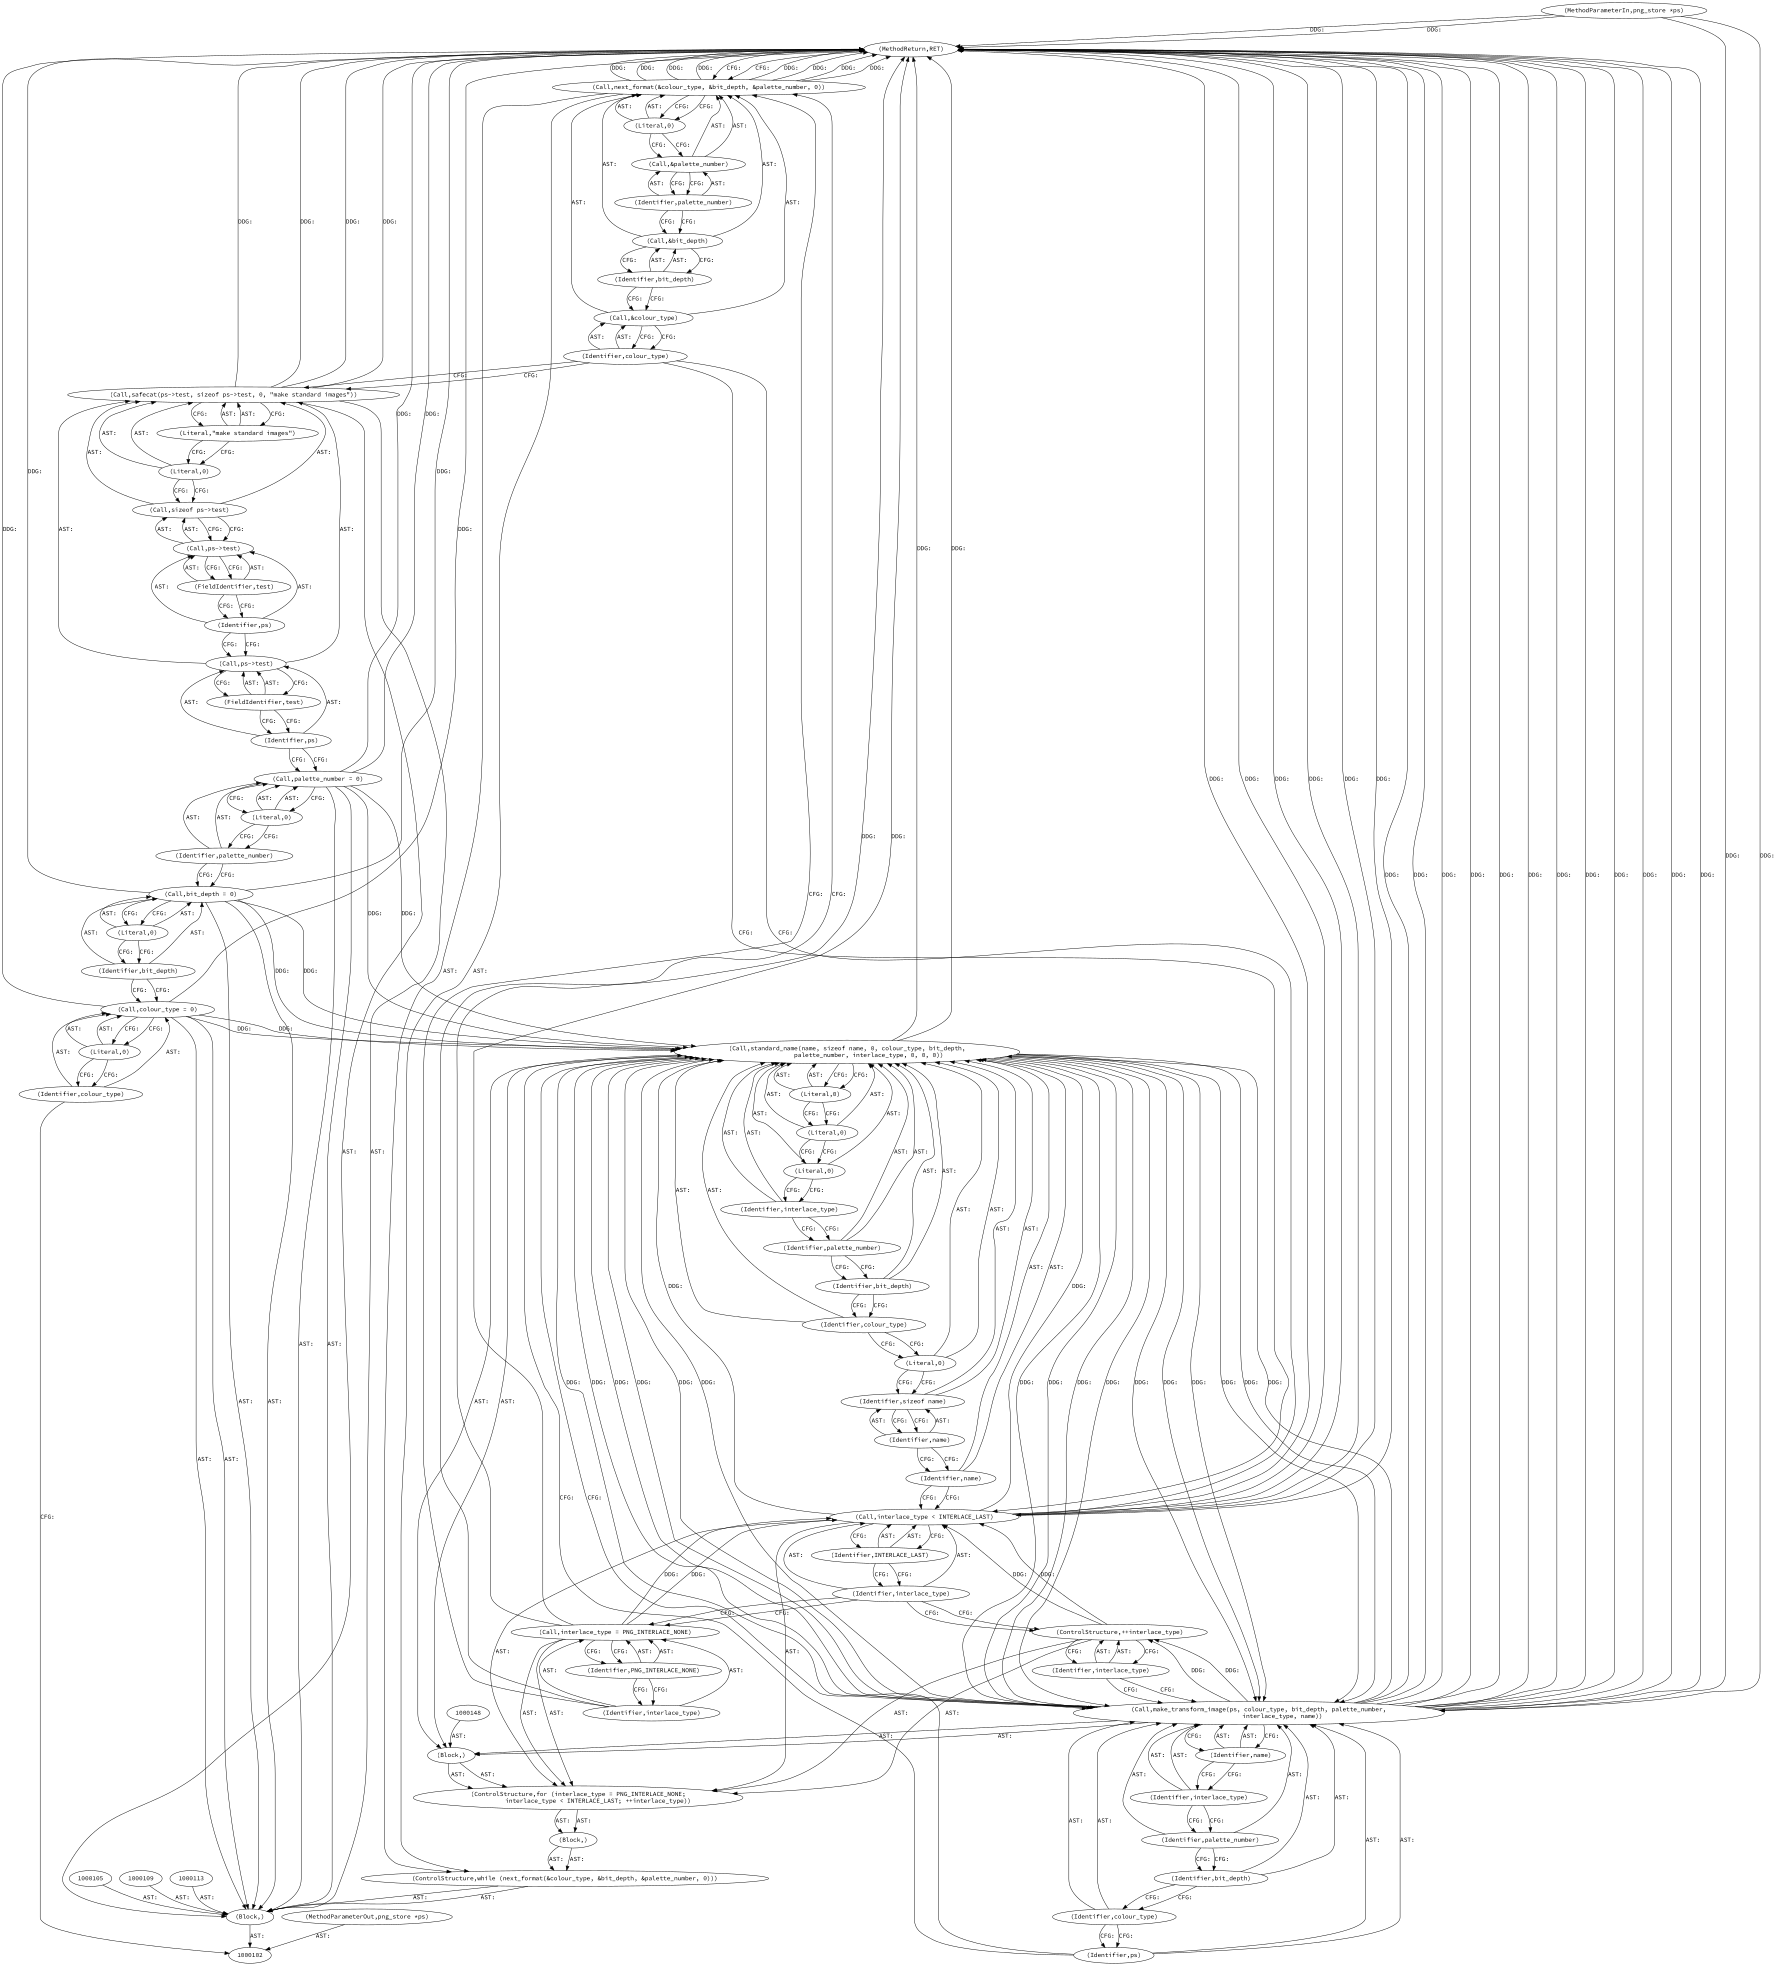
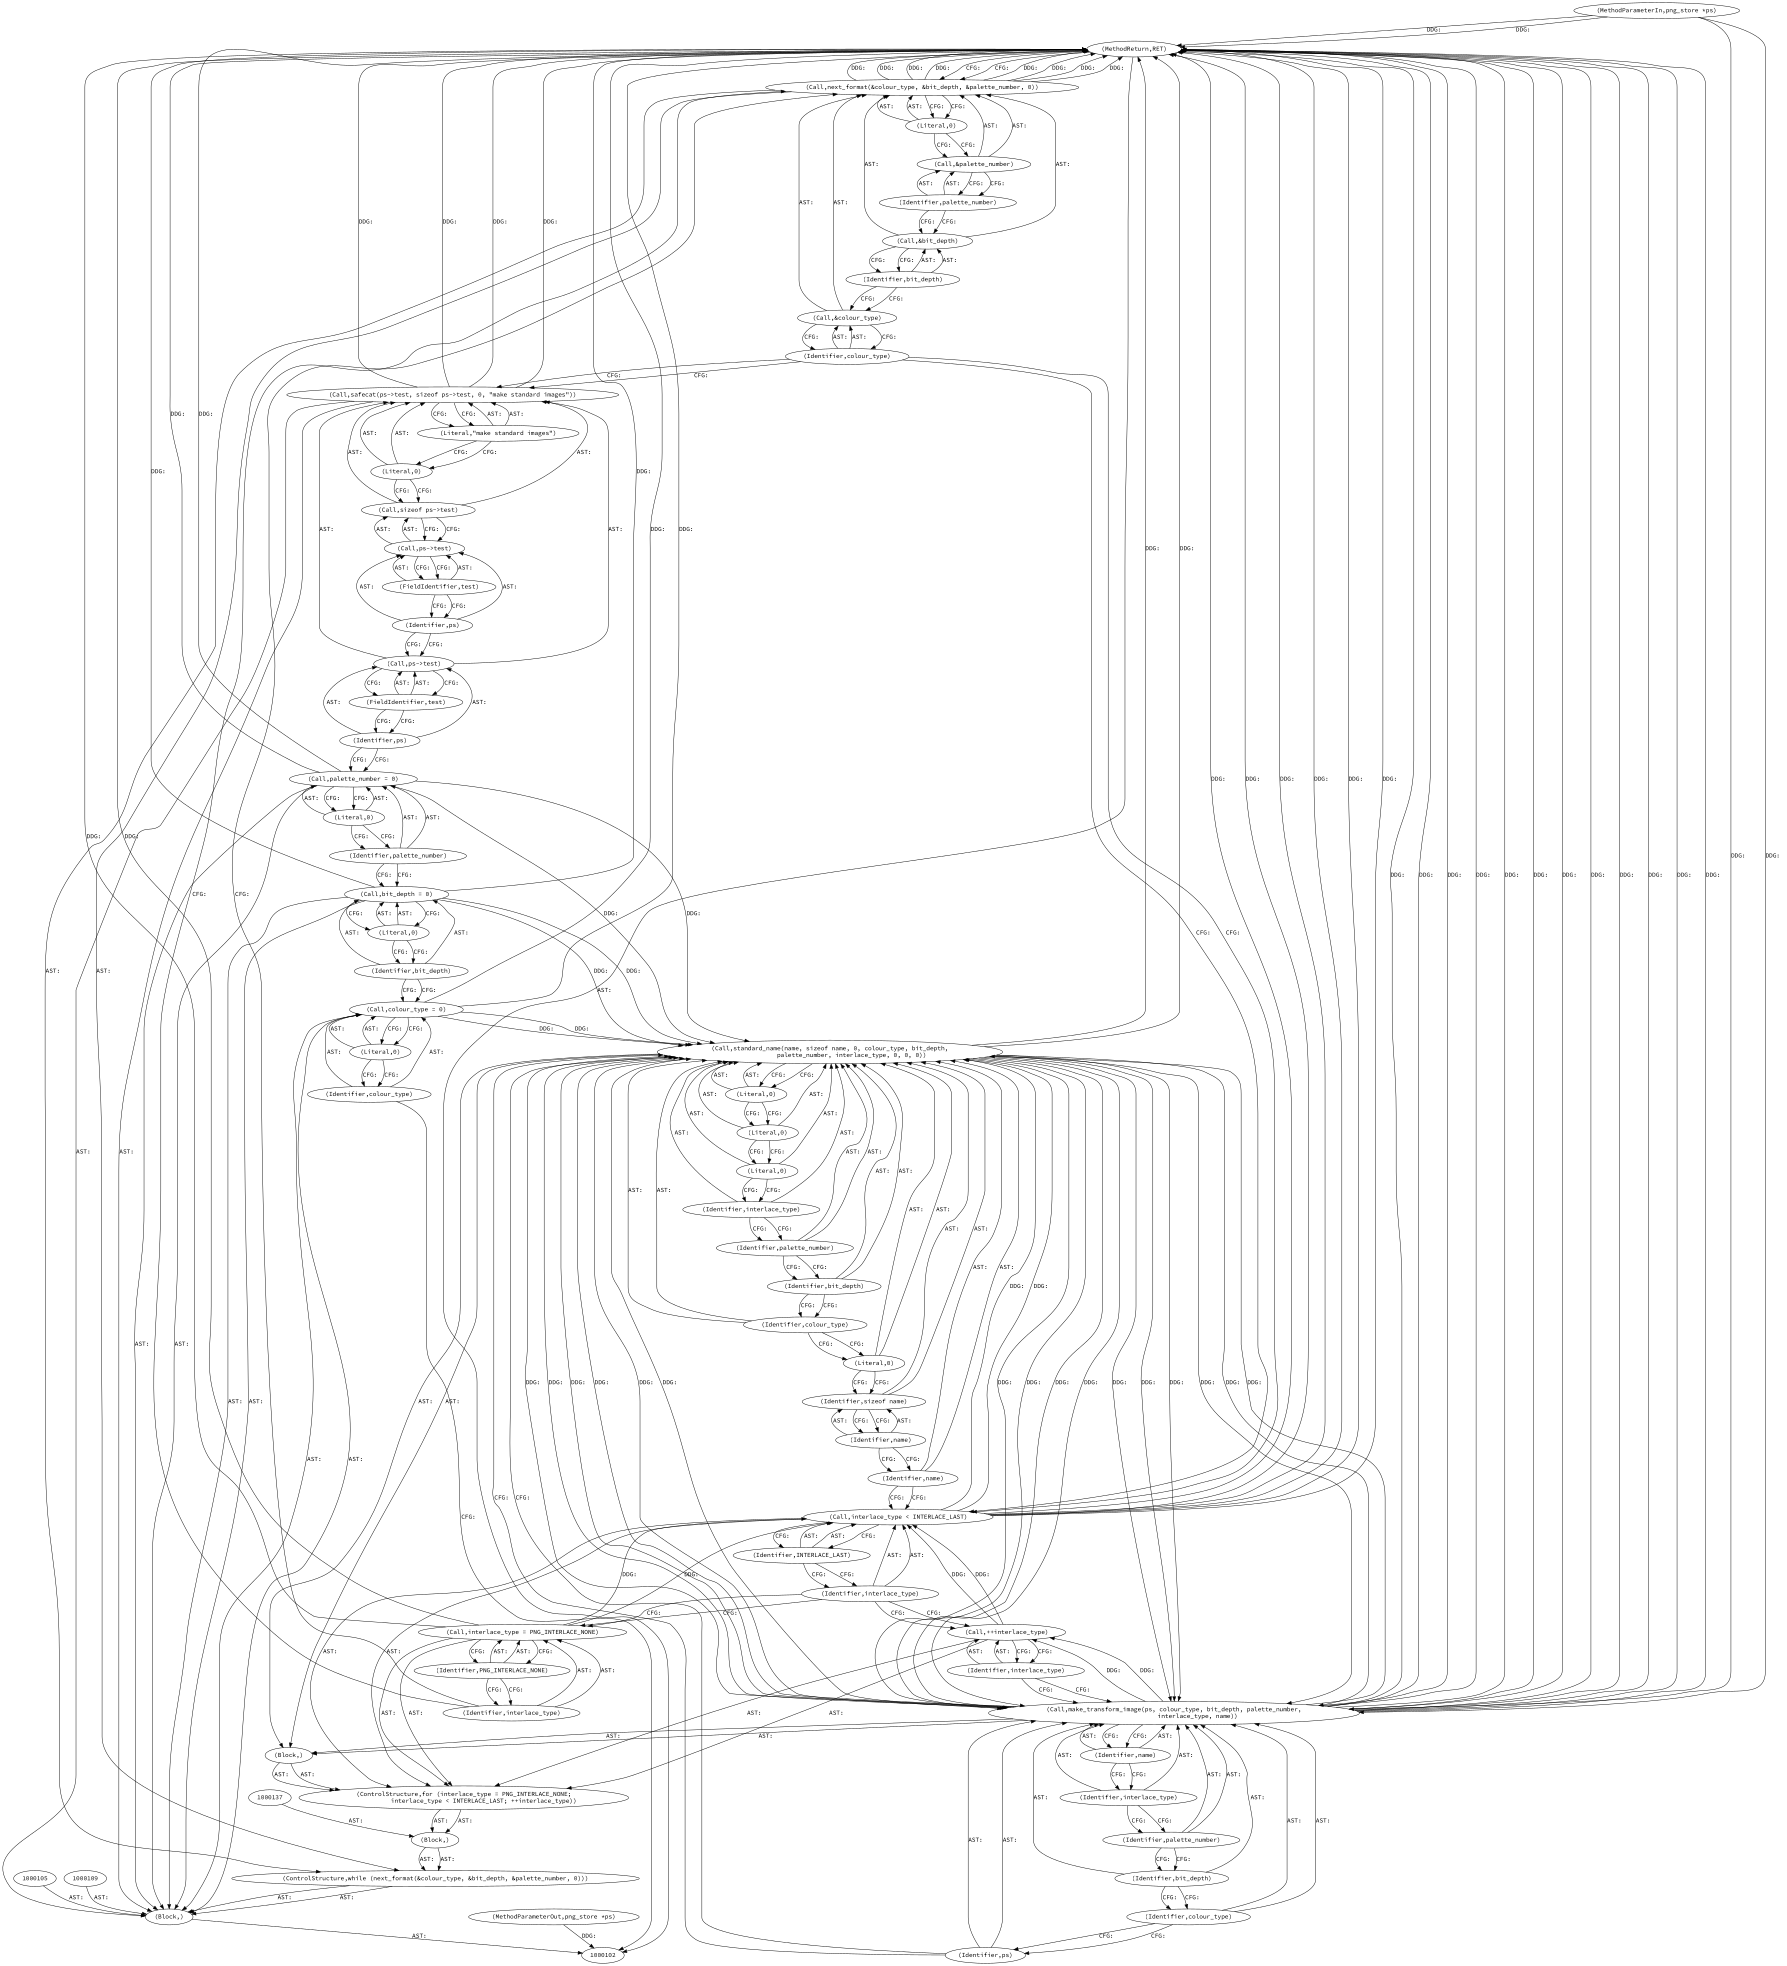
edge "(MethodReturn,RET)" -> "1000102": added, label "AST:"
node "(ControlStructure,++interlace_type)": label "(ControlStructure,++interlace_type)" -> "(Call,++interlace_type)"
node "1000148": removed
node "1000137": added
node "1000113": removed
edge "(MethodParameterOut,png_store *ps)" -> "1000102": label "AST: " -> "DDG: "
